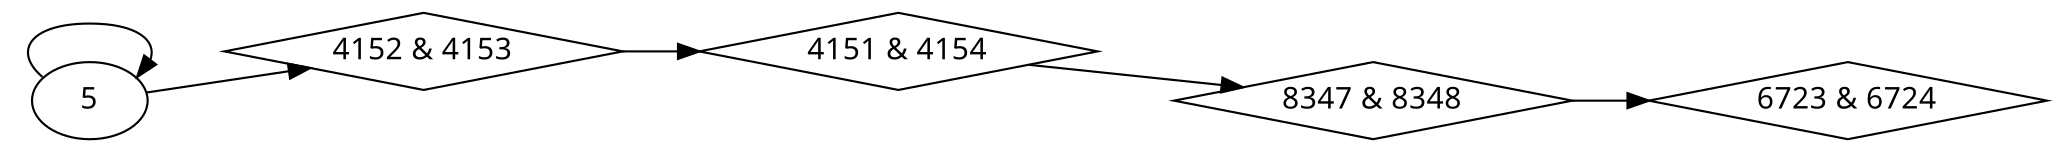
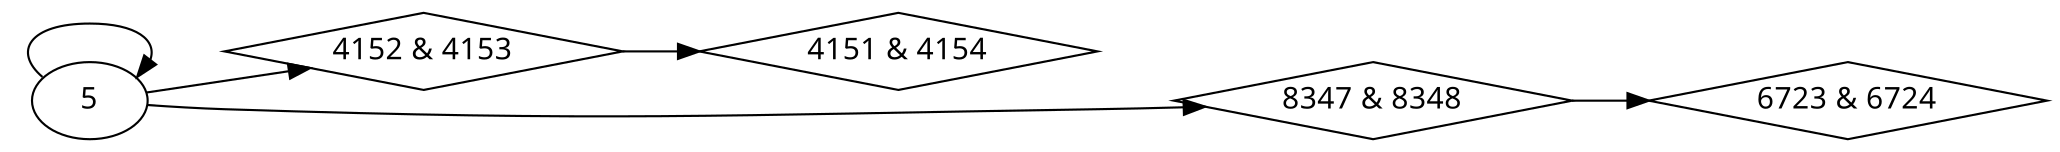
edge "4151 & 4154" -> "8347 & 8348": now "5" -> "8347 & 8348"
